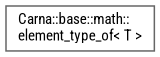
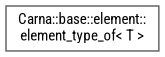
node "Carna::base::math:: element_type_of< T >": label "Carna::base::math:: element_type_of< T >" -> "Carna::base::element:: element_type_of< T >"
